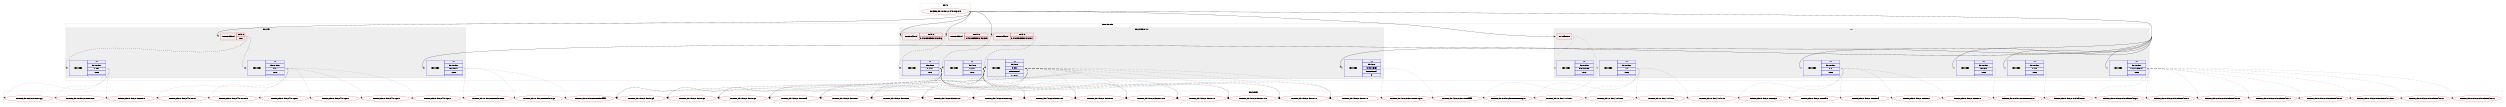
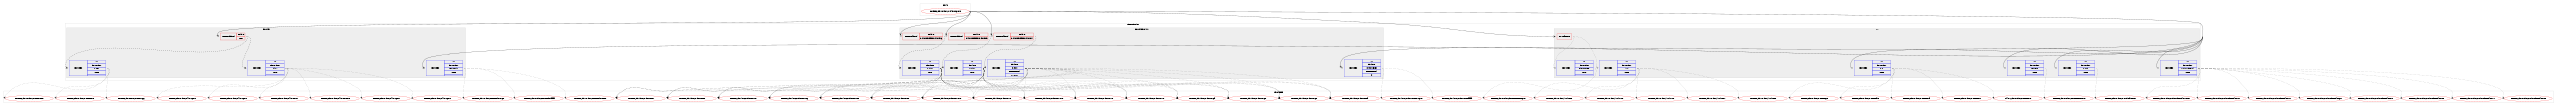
node "portage://dev-python/lxml-4.4.0": added
node "portage://dev-python/pytz-2017.2": label "portage://dev-python/pytz-2017.2" -> "pillow://dev-python/pytz-2017.2"
